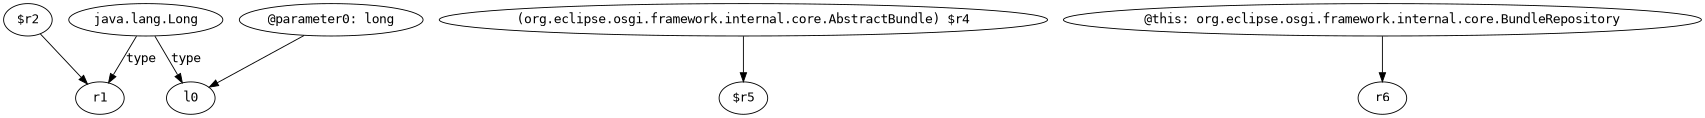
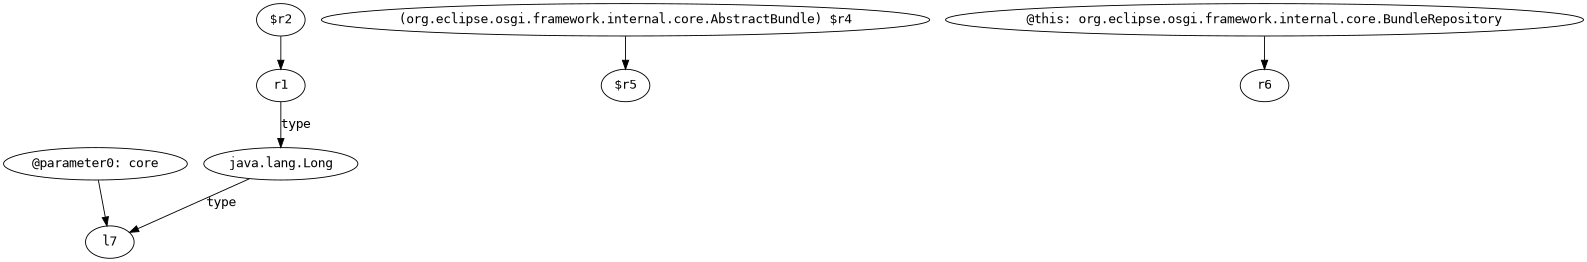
node "@parameter0: long": label "@parameter0: long" -> "@parameter0: core"
edge "java.lang.Long" -> "r1": reversed
node "l0": label "l0" -> "l7"
